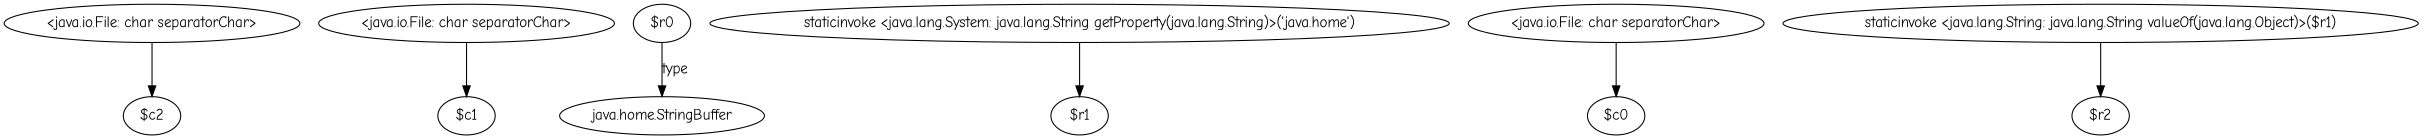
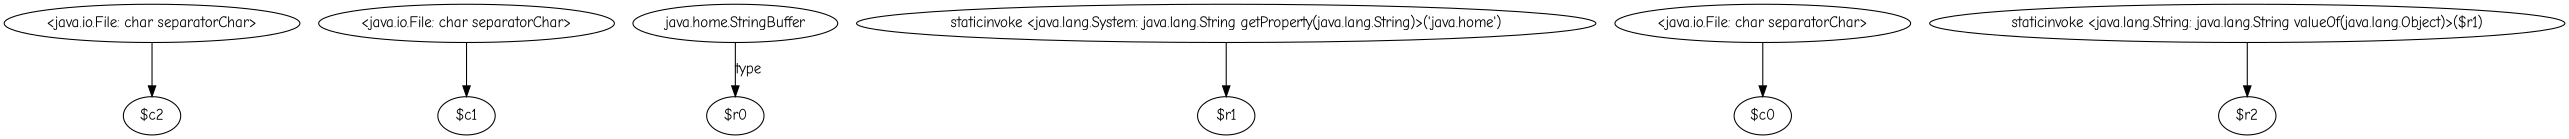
edge "$r0" -> "java.home.StringBuffer": reversed
